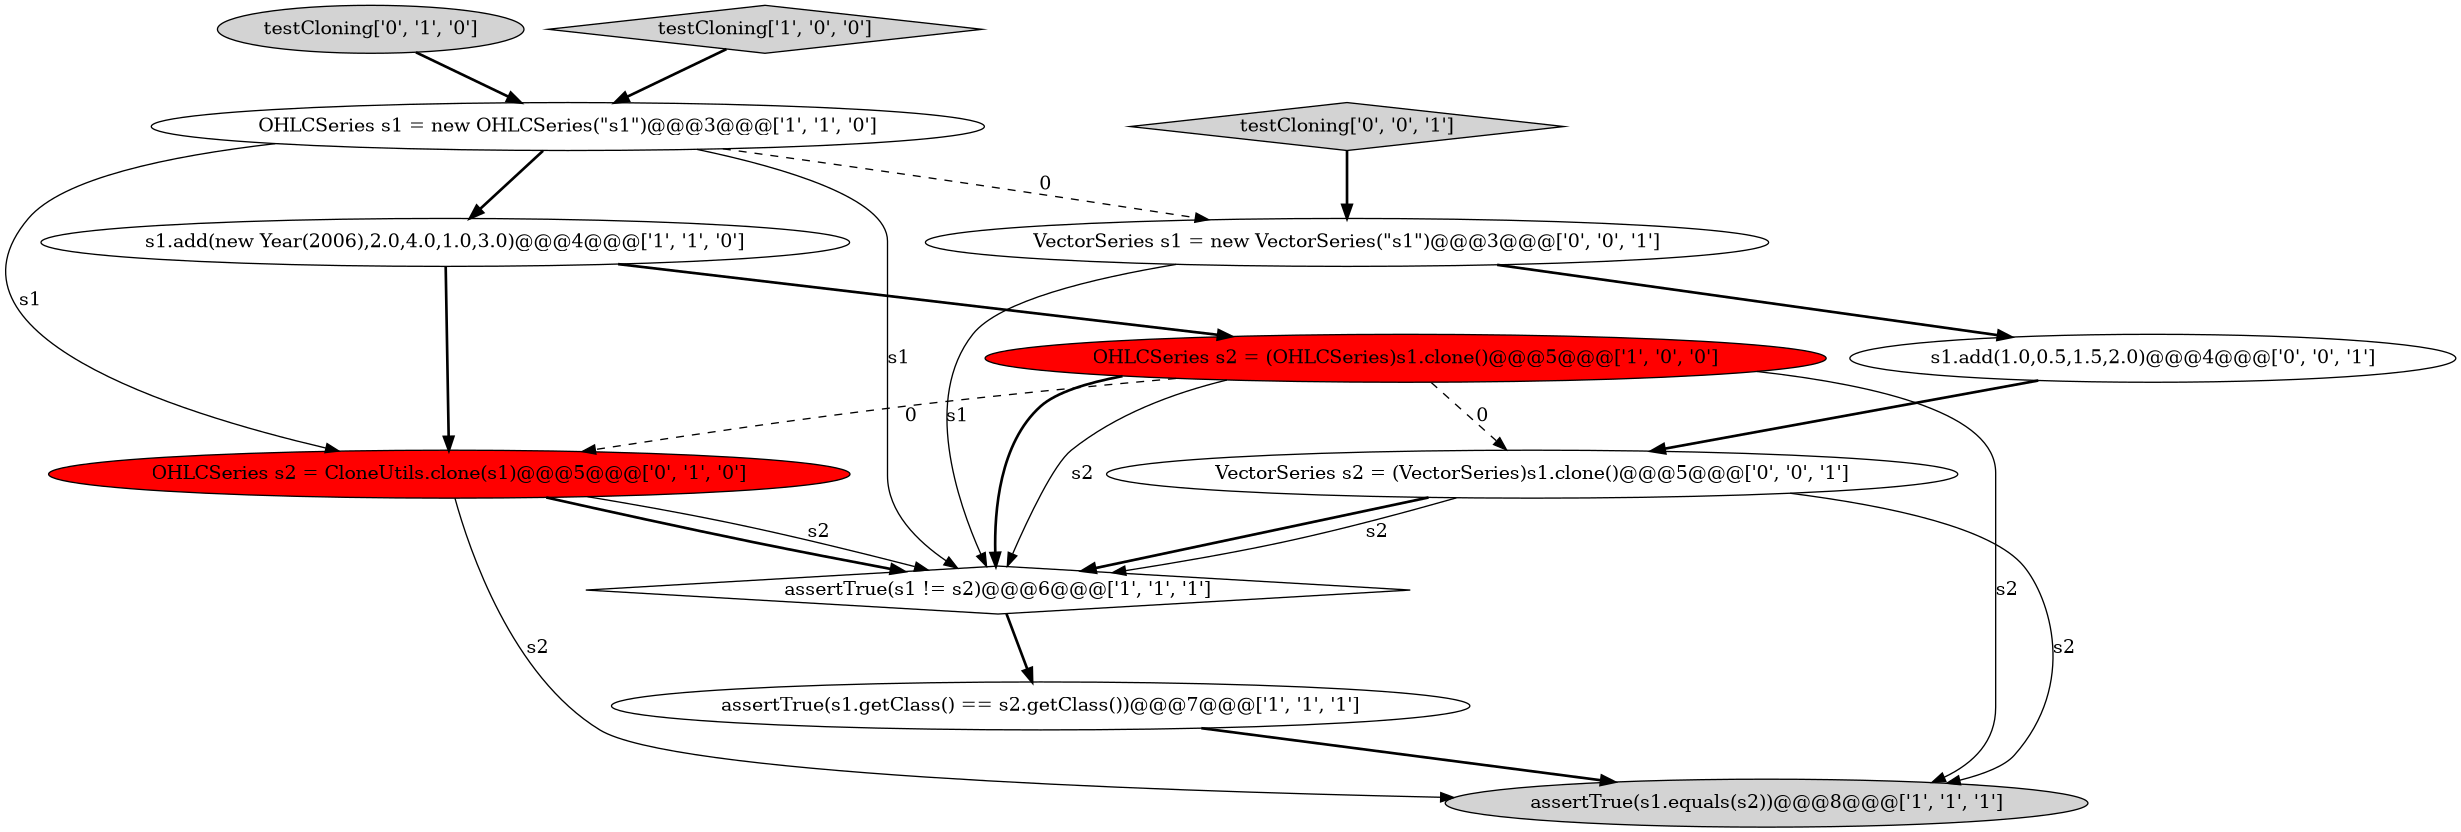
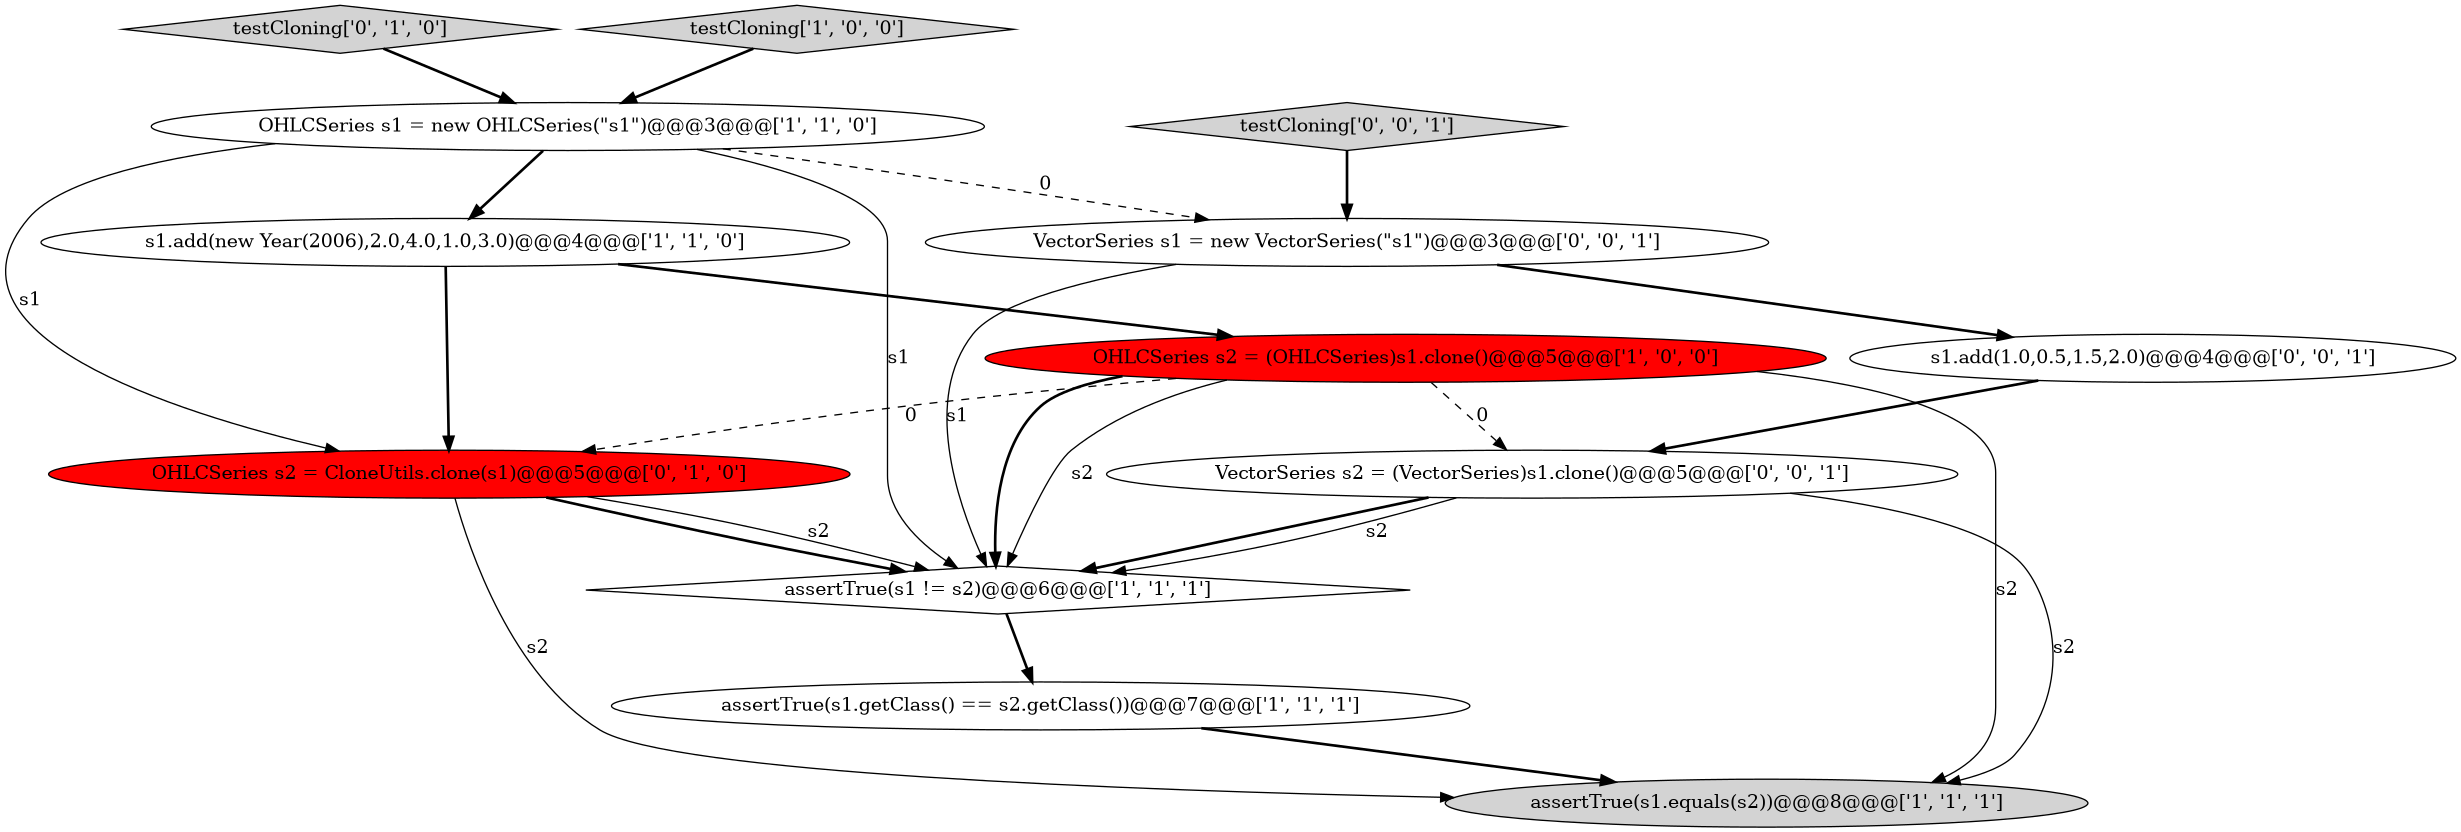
node "testCloning['0', '1', '0']": shape ellipse -> diamond
